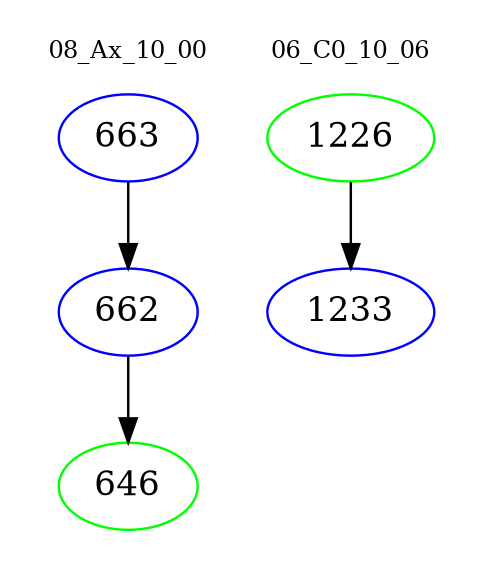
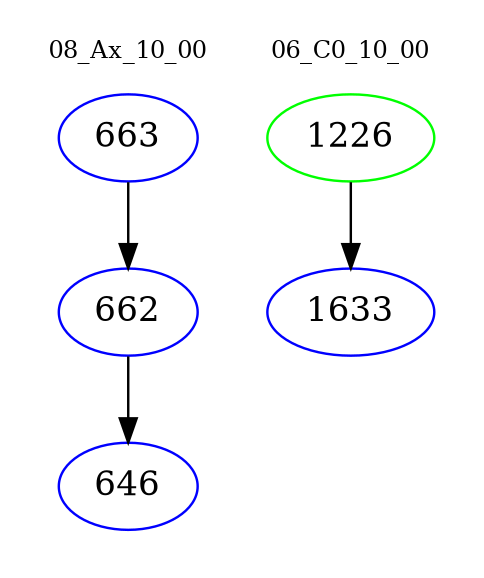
cluster "06_C0_10_06": label "06_C0_10_06" -> "06_C0_10_00"
node "1233": label "1233" -> "1633"
node "646": color green -> blue
